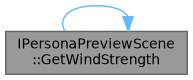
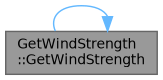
node "IPersonaPreviewScene ::GetWindStrength": label "IPersonaPreviewScene ::GetWindStrength" -> "GetWindStrength ::GetWindStrength"
